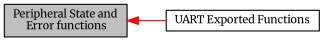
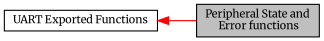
edge "UART Exported Functions" -> "Peripheral State and Error functions": reversed
